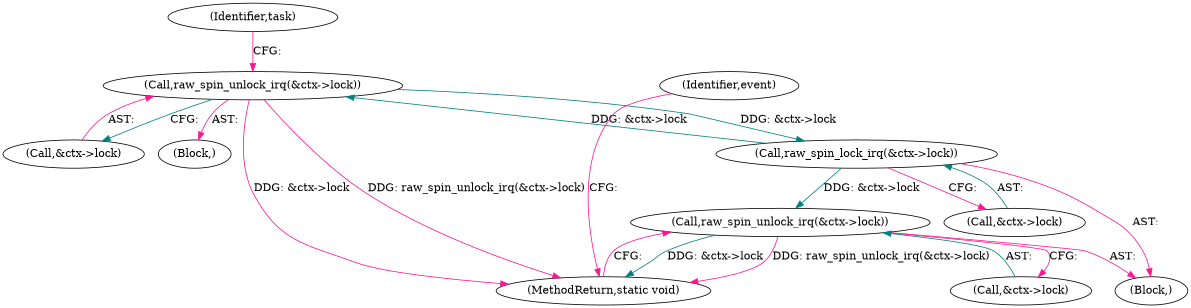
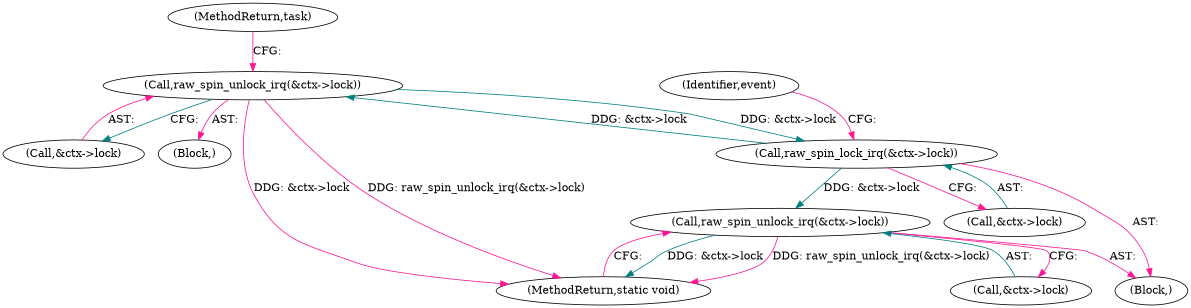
node "(Identifier,task)": label "(Identifier,task)" -> "(MethodReturn,task)"
edge "(Identifier,event)" -> "(MethodReturn,static void)": now "(Identifier,event)" -> "(Call,raw_spin_lock_irq(&ctx->lock))"
